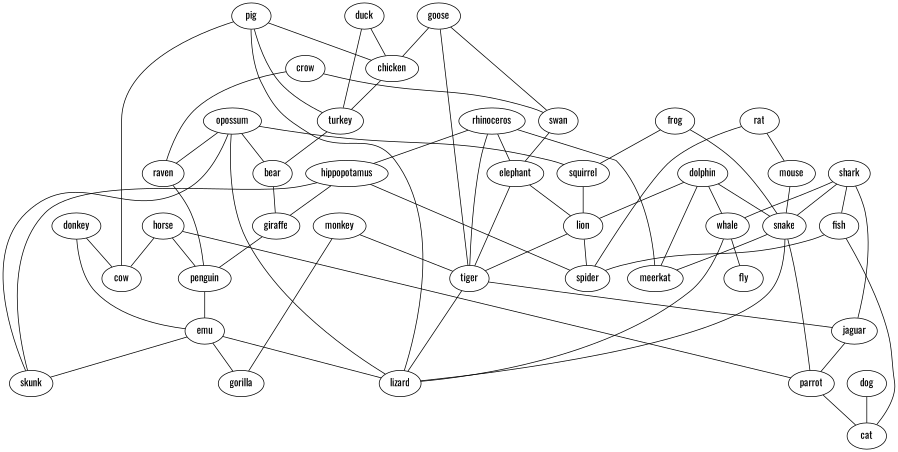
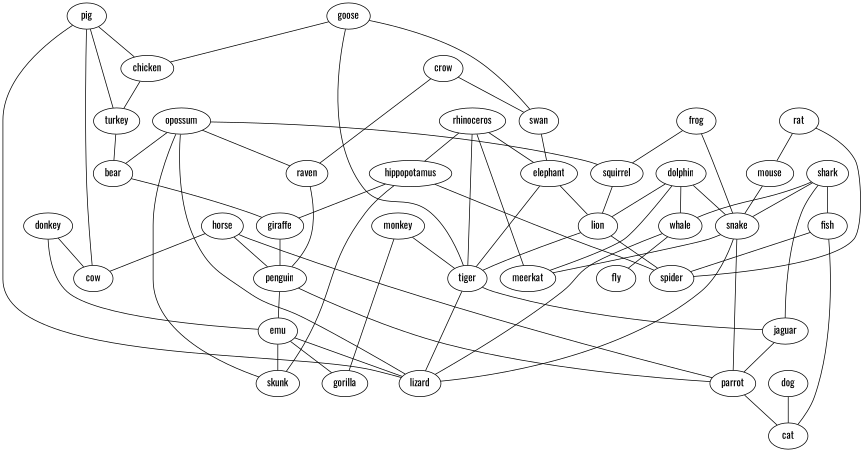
node "duck": removed
edge "penguin" -- "parrot": added
